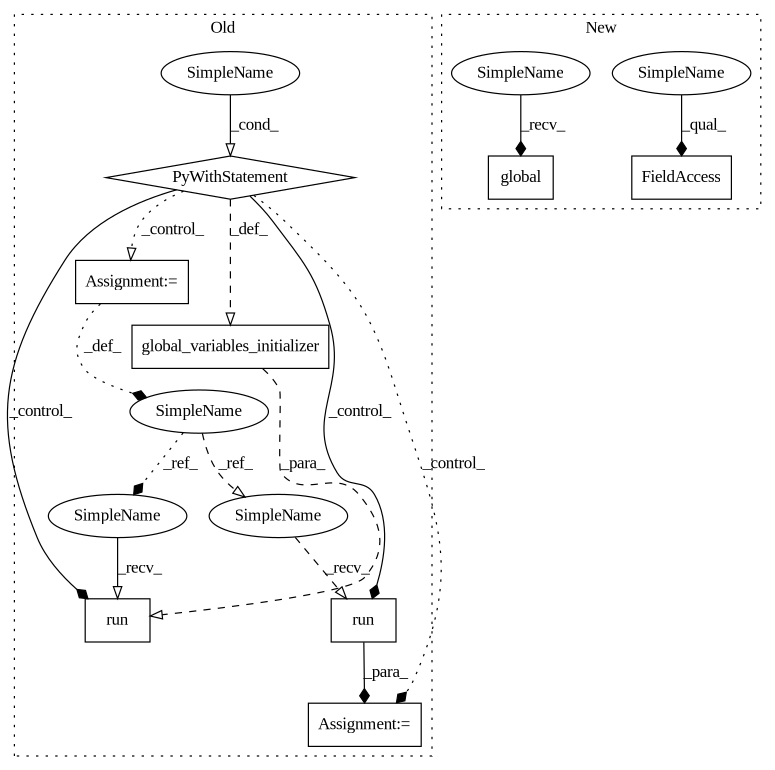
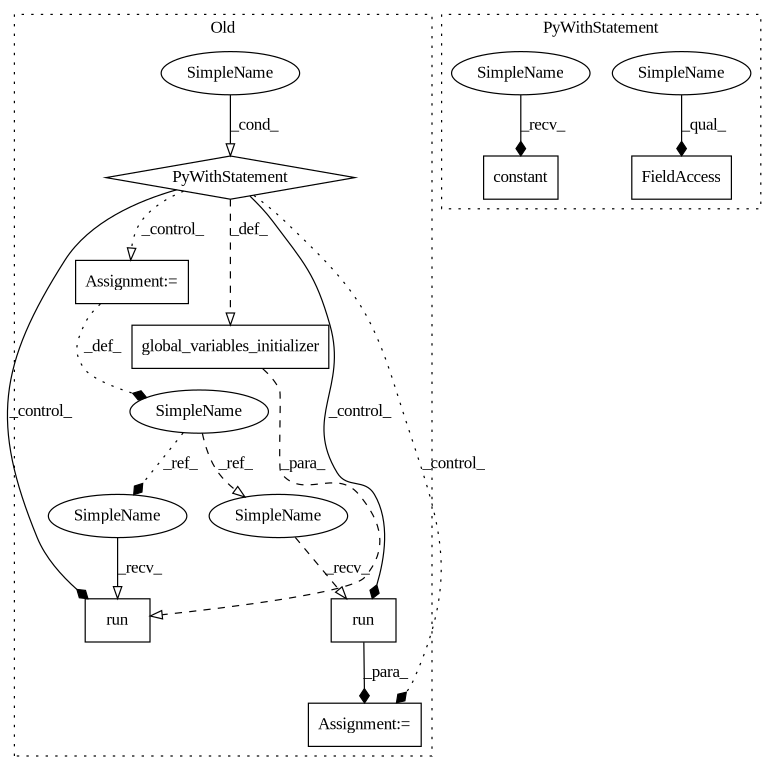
cluster "New": label "New" -> "PyWithStatement"
node "global": label "global" -> "constant"
